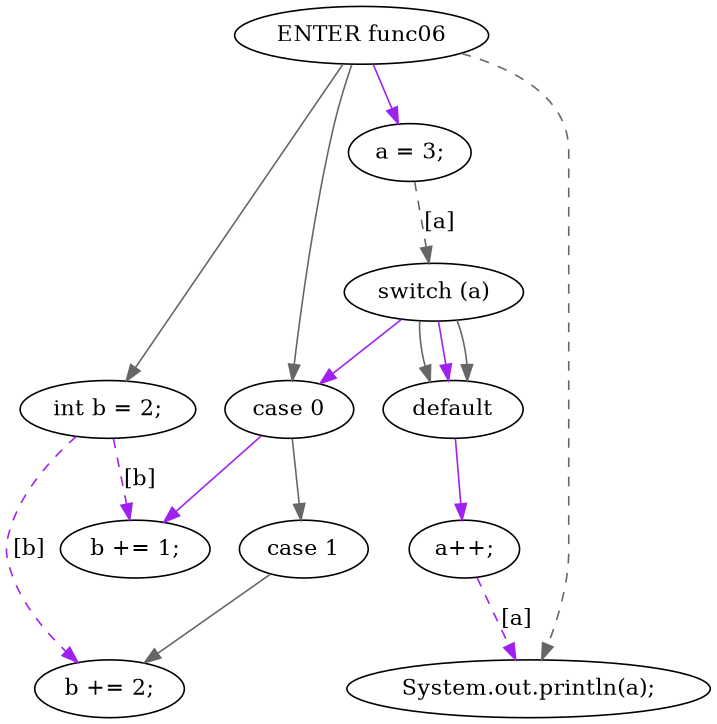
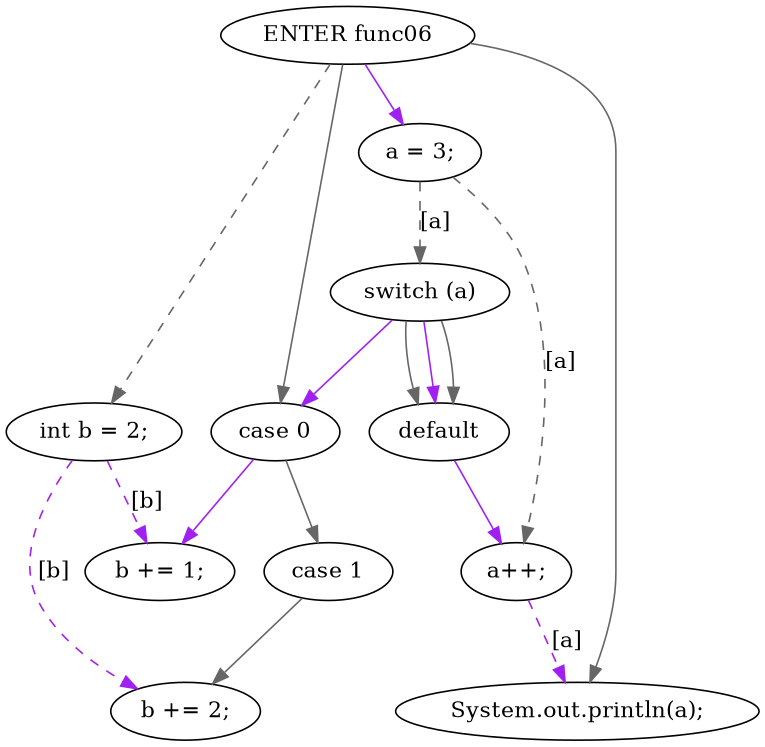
edge "ENTER func06" -> "int b = 2;": style solid -> dashed
edge "ENTER func06" -> "System.out.println(a);": style dashed -> solid
edge "a = 3;" -> "a++;": added, label "[a]"
